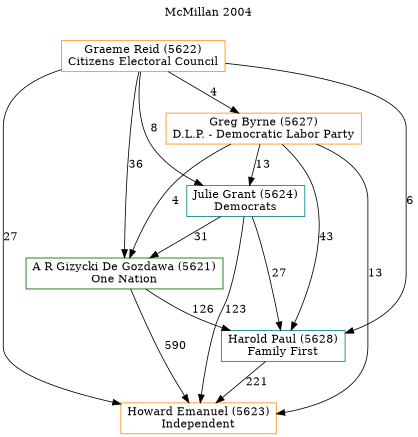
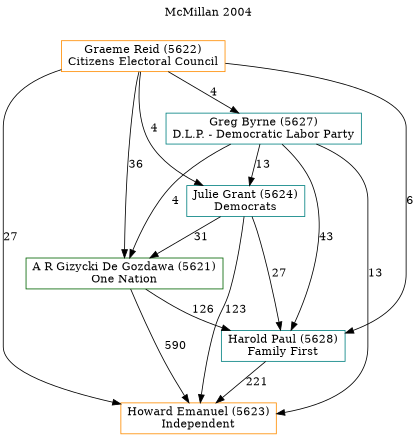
edge "Graeme Reid (5622) Citizens Electoral Council" -> "Julie Grant (5624) Democrats": label "8" -> "4"
node "Greg Byrne (5627) D.L.P. - Democratic Labor Party": color darkorange -> teal
